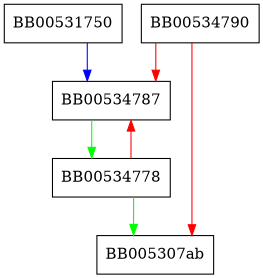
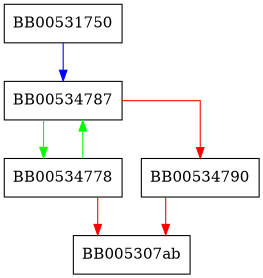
edge "BB00534790" -> "BB00534787": reversed
edge "BB00534778" -> "BB00534787": color red -> green
edge "BB00534778" -> "BB005307ab": color green -> red
